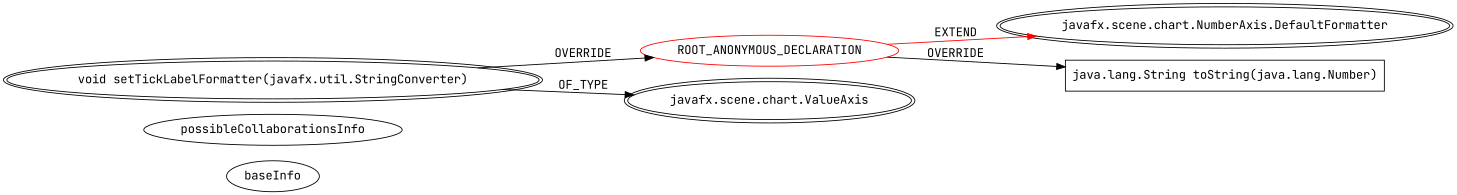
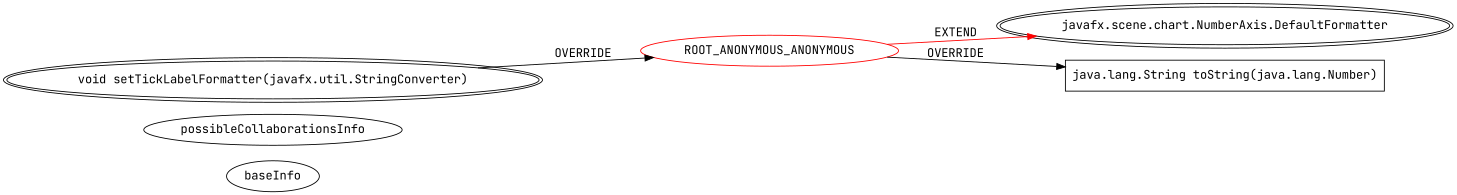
node "ROOT_ANONYMOUS_DECLARATION": label "ROOT_ANONYMOUS_DECLARATION" -> "ROOT_ANONYMOUS_ANONYMOUS"
node "javafx.scene.chart.ValueAxis": removed
